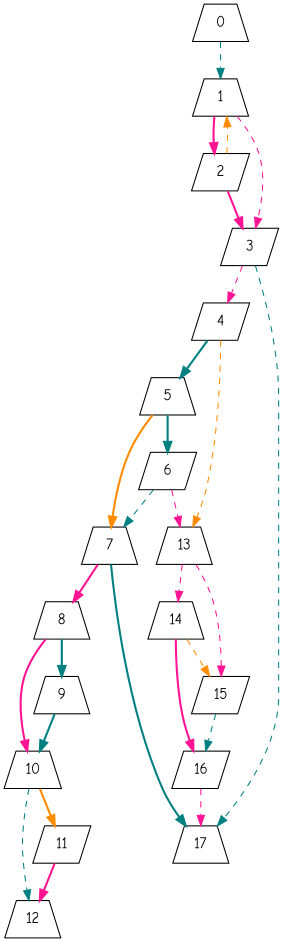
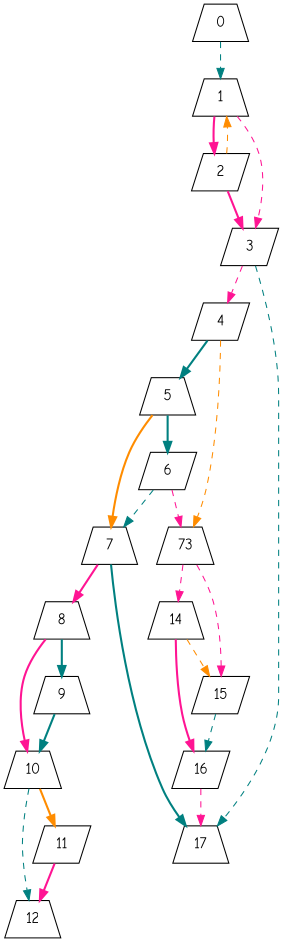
node "13": label "13" -> "73"
